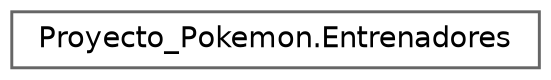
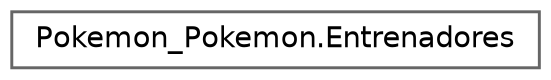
node "Proyecto_Pokemon.Entrenadores": label "Proyecto_Pokemon.Entrenadores" -> "Pokemon_Pokemon.Entrenadores"
